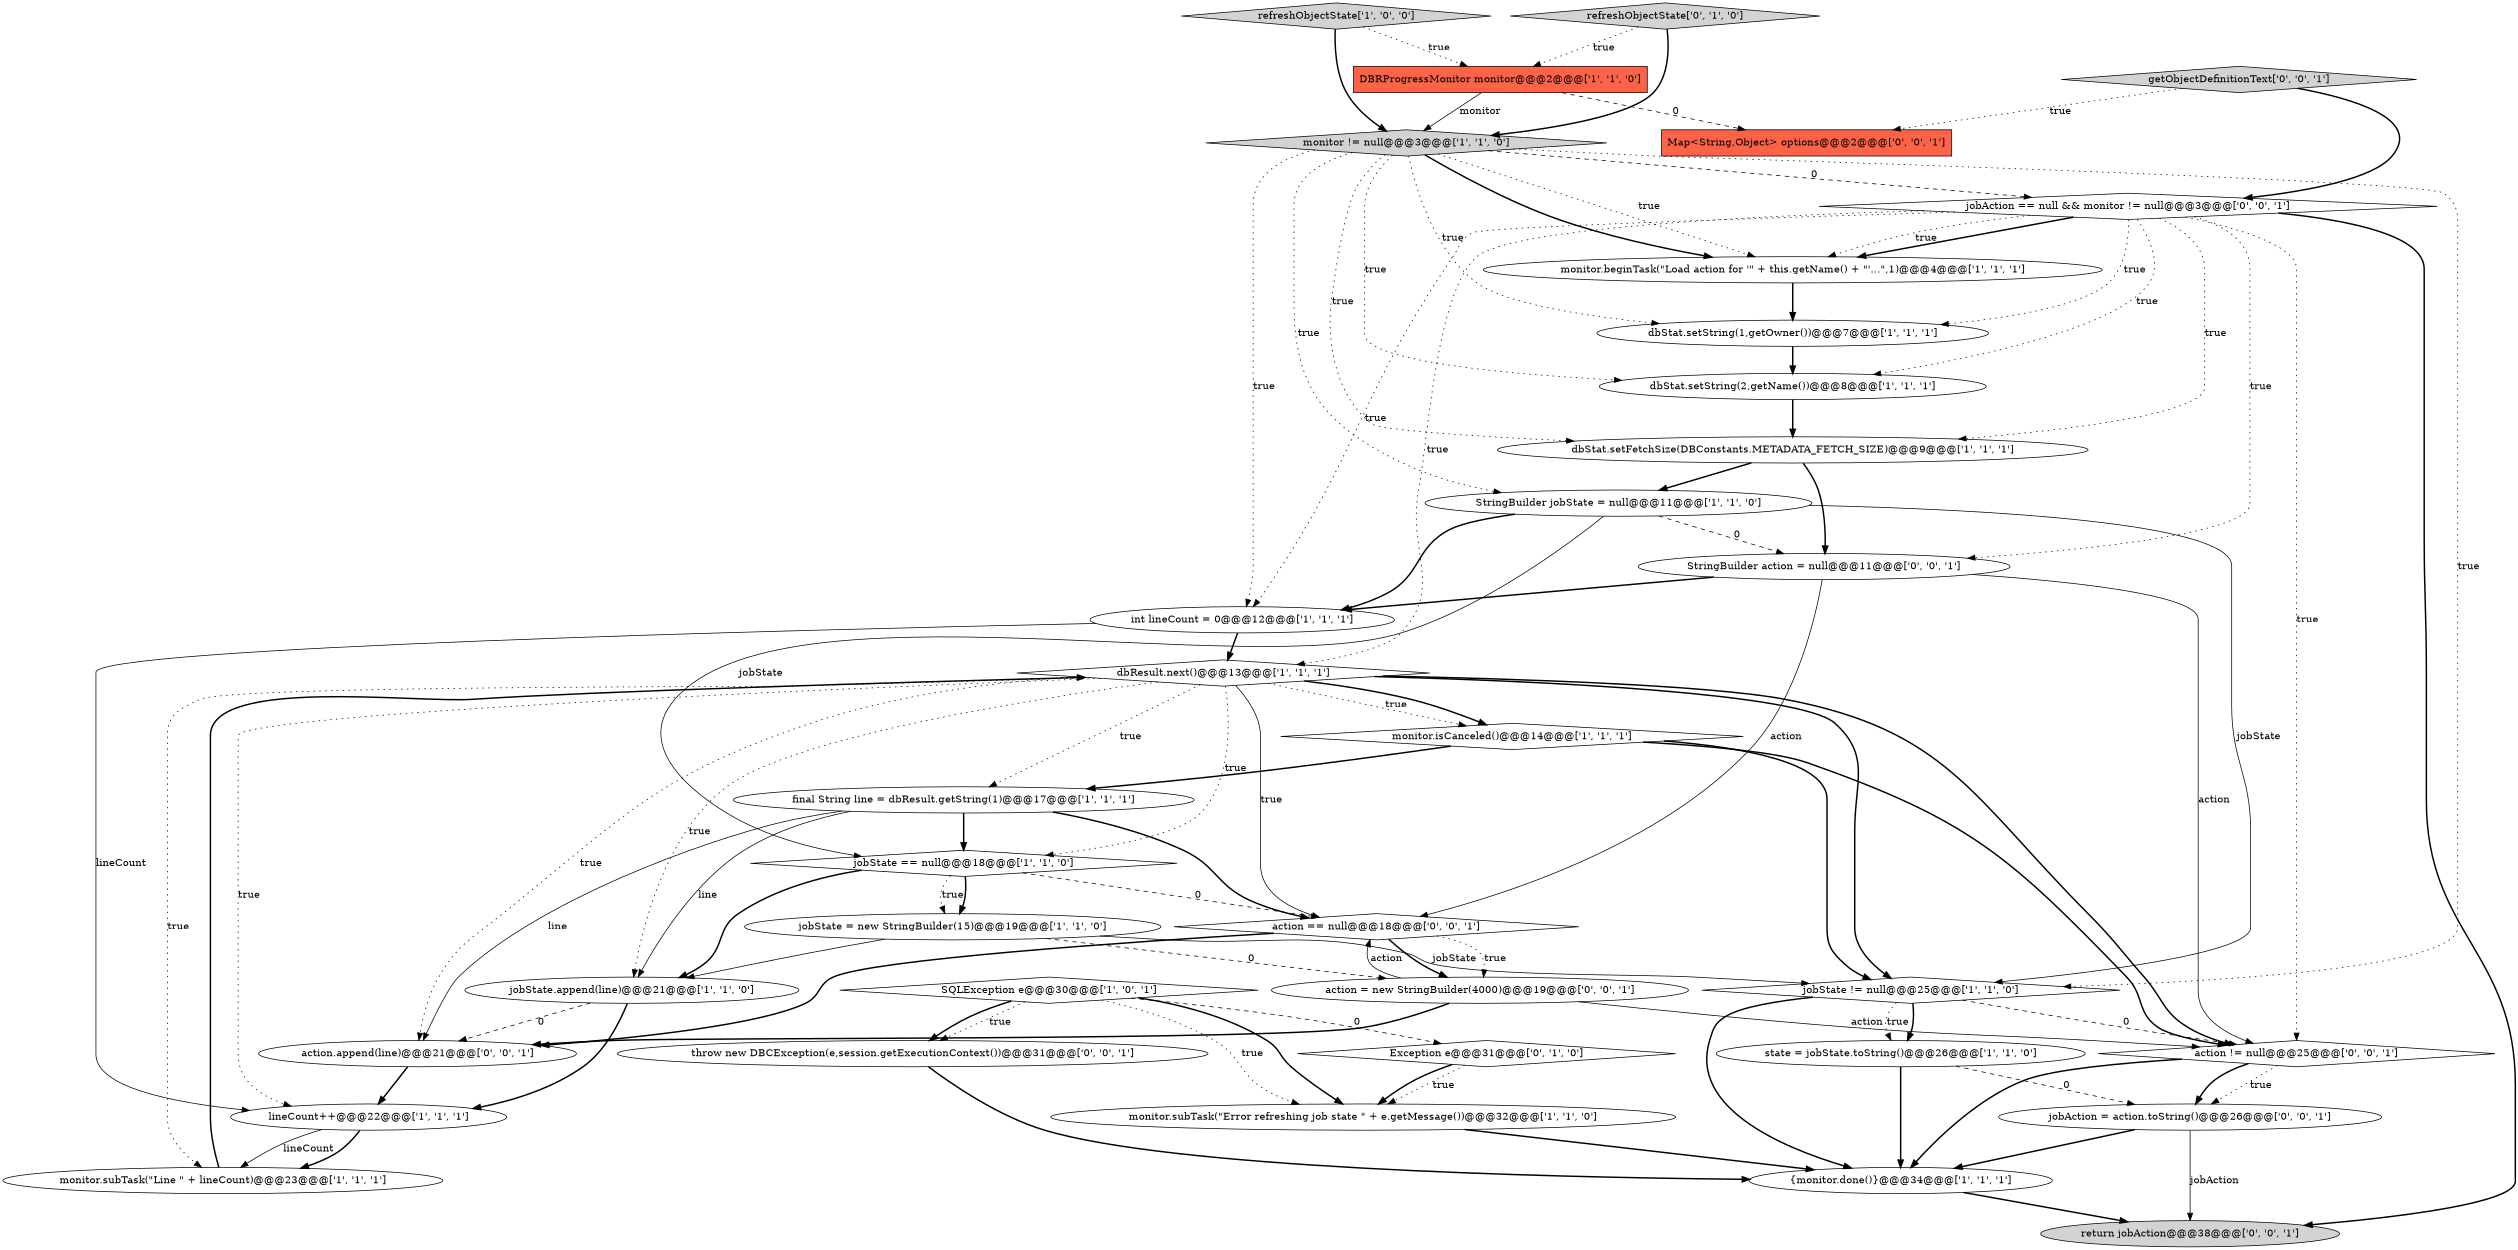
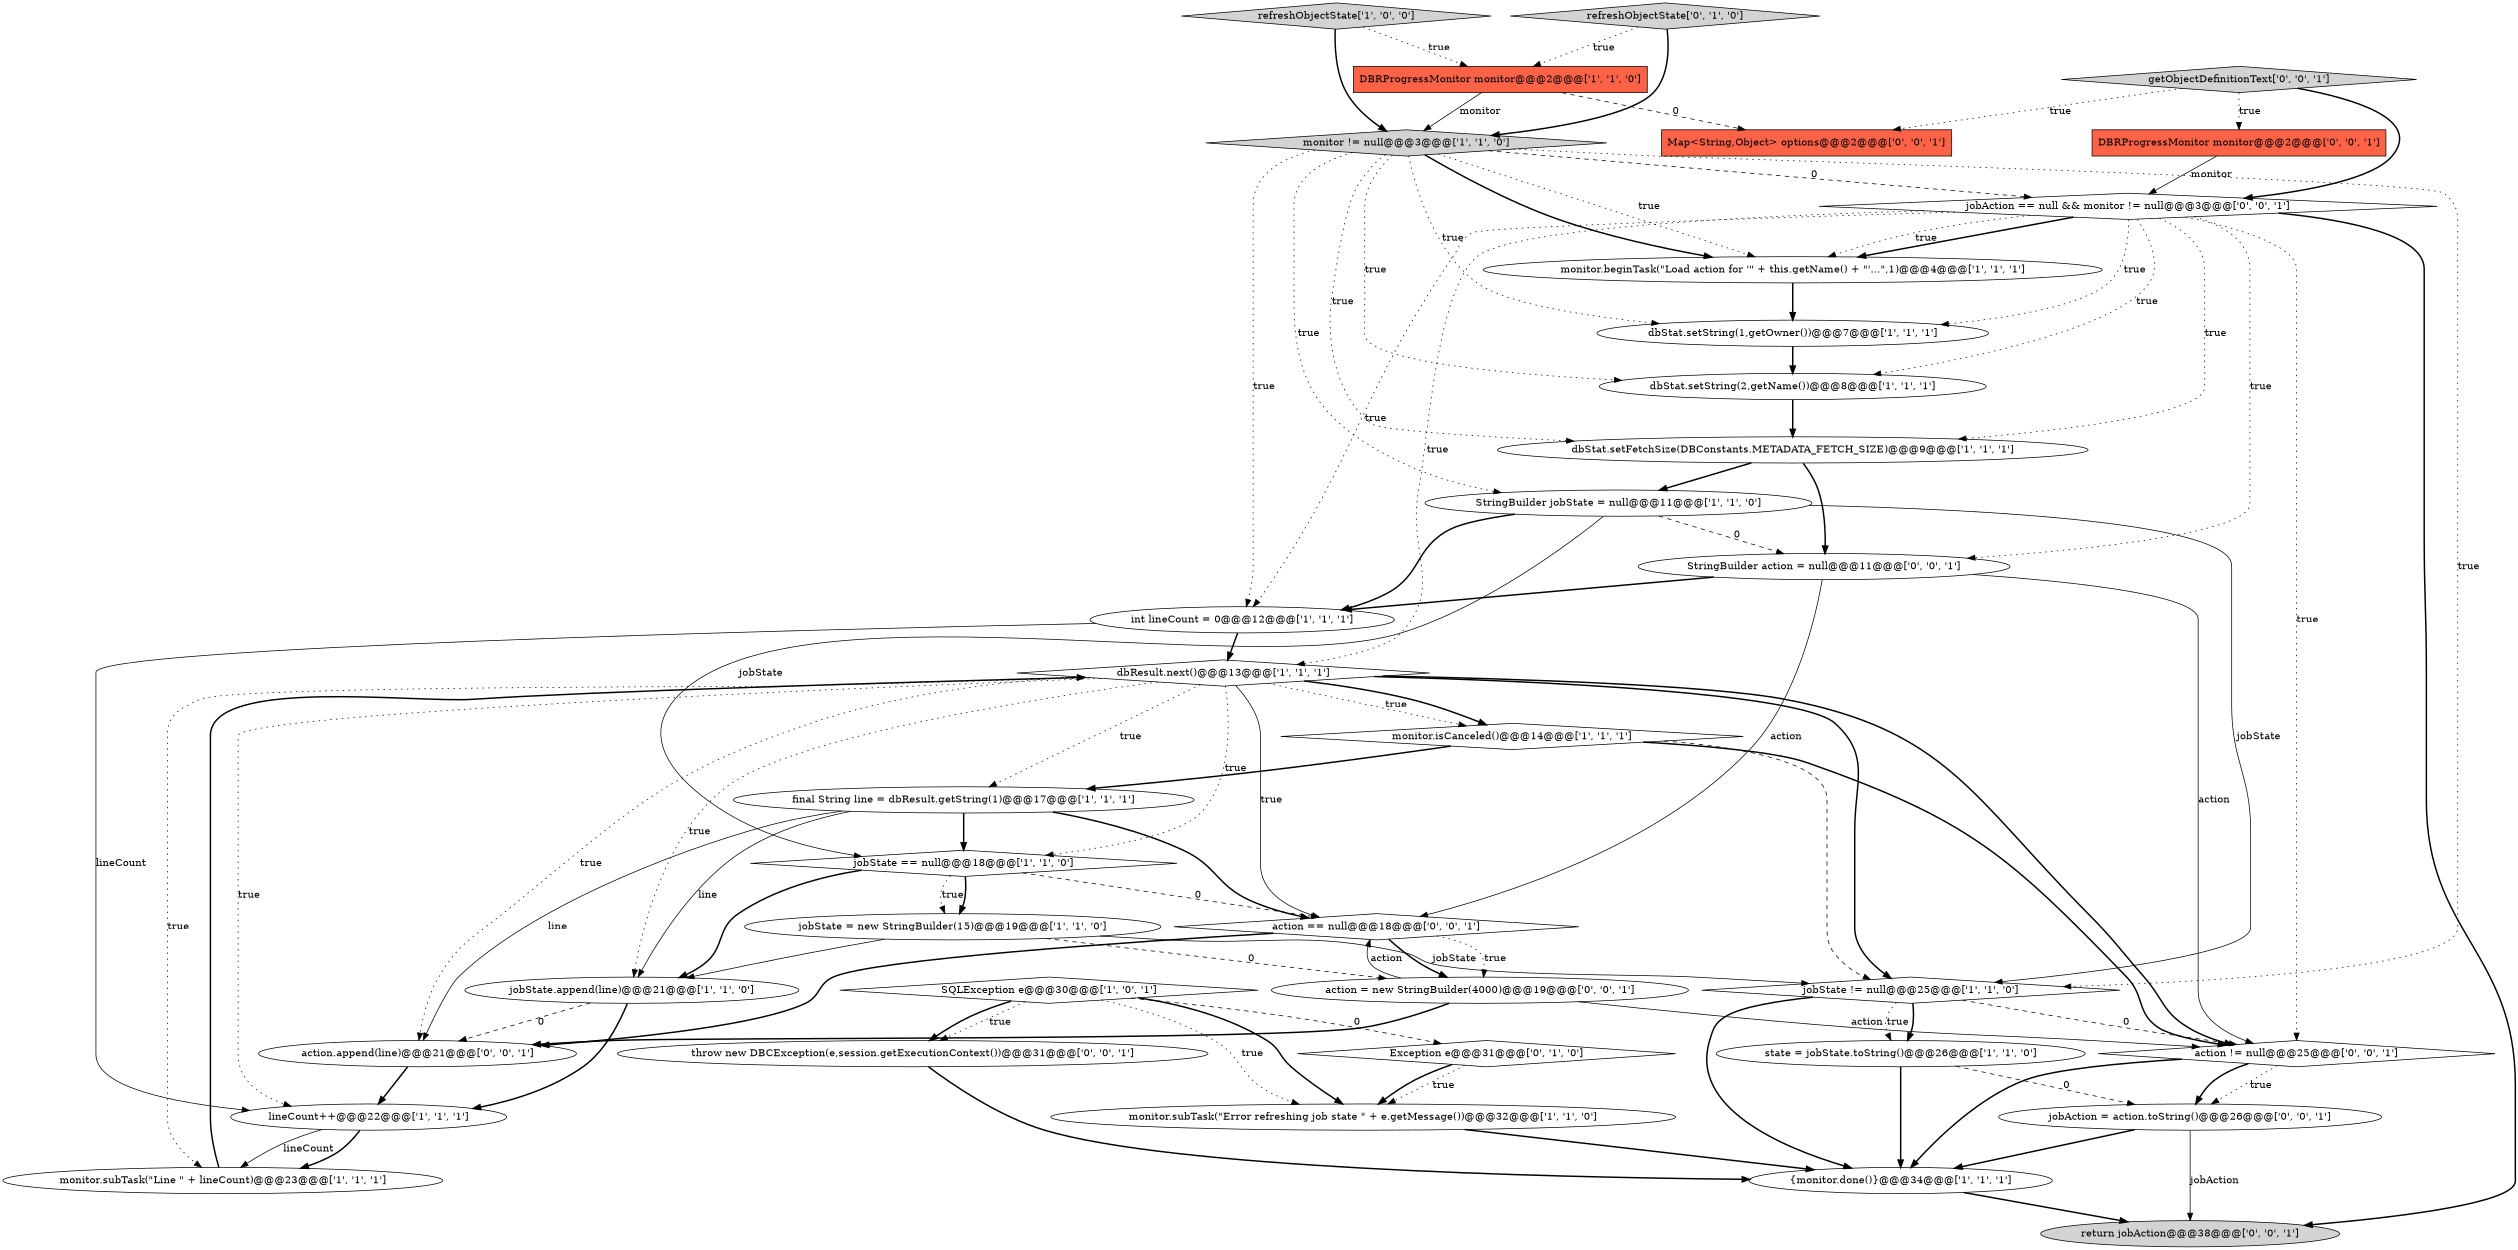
node "DBRProgressMonitor monitor@@@2@@@['0', '0', '1']": added
edge "monitor.isCanceled()@@@14@@@['1', '1', '1']" -> "jobState != null@@@25@@@['1', '1', '0']": style bold -> dashed
